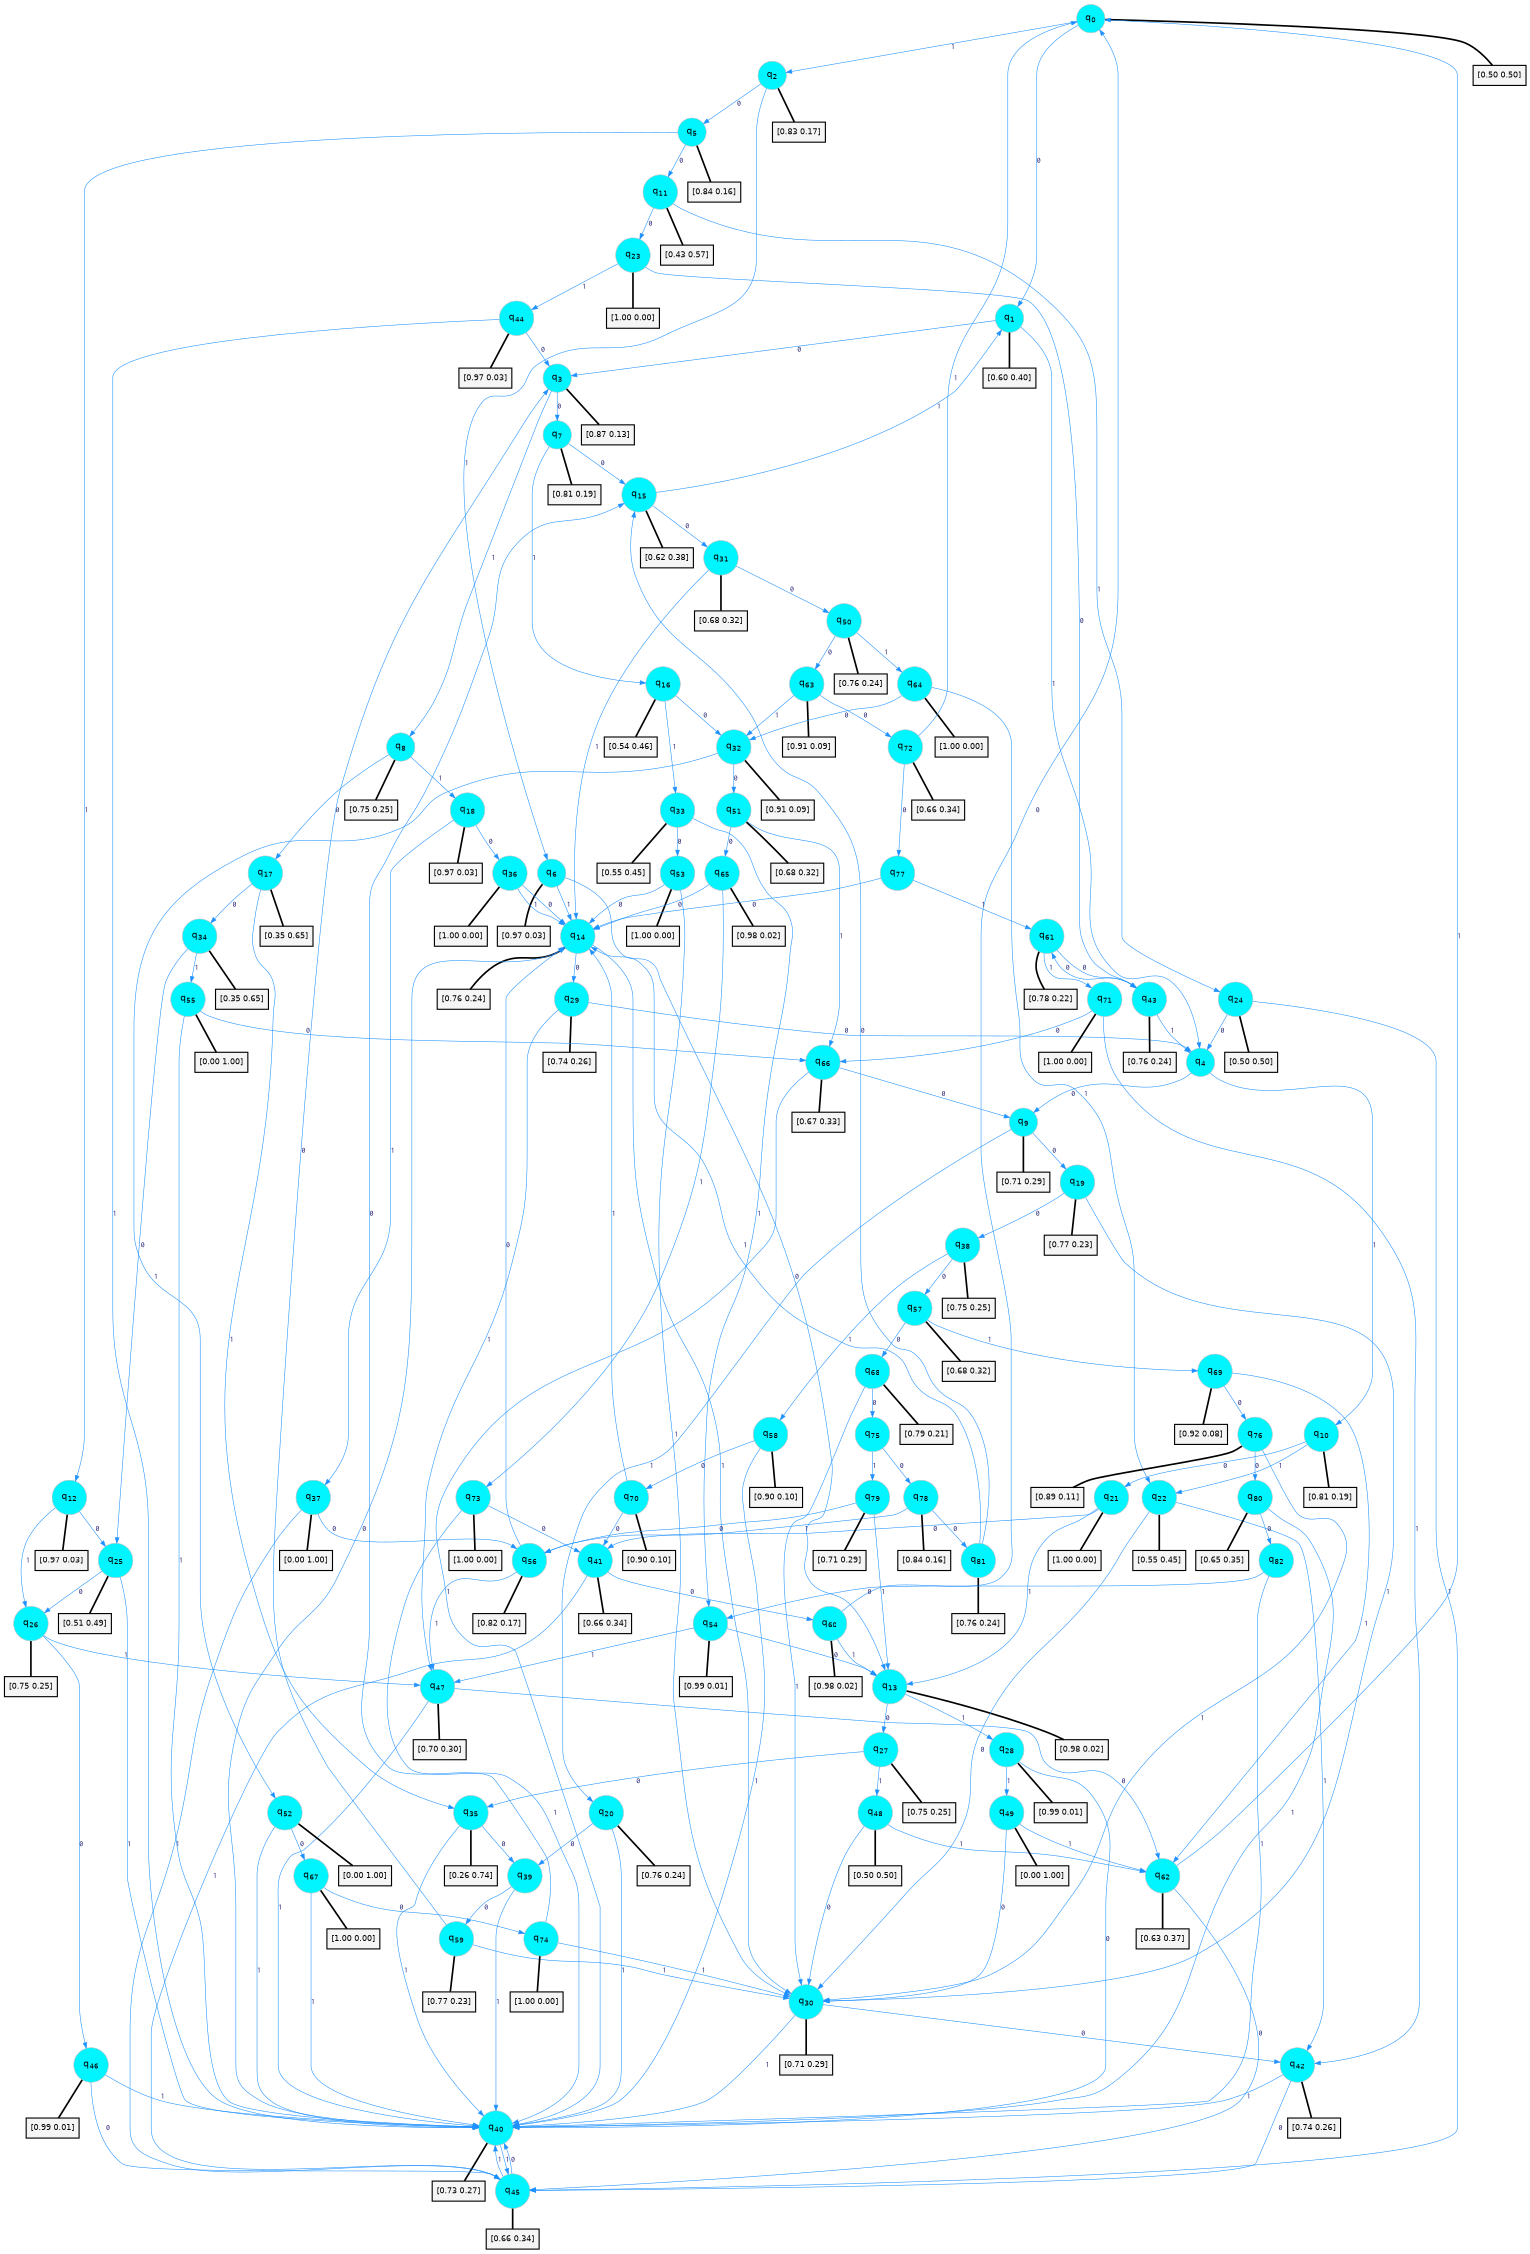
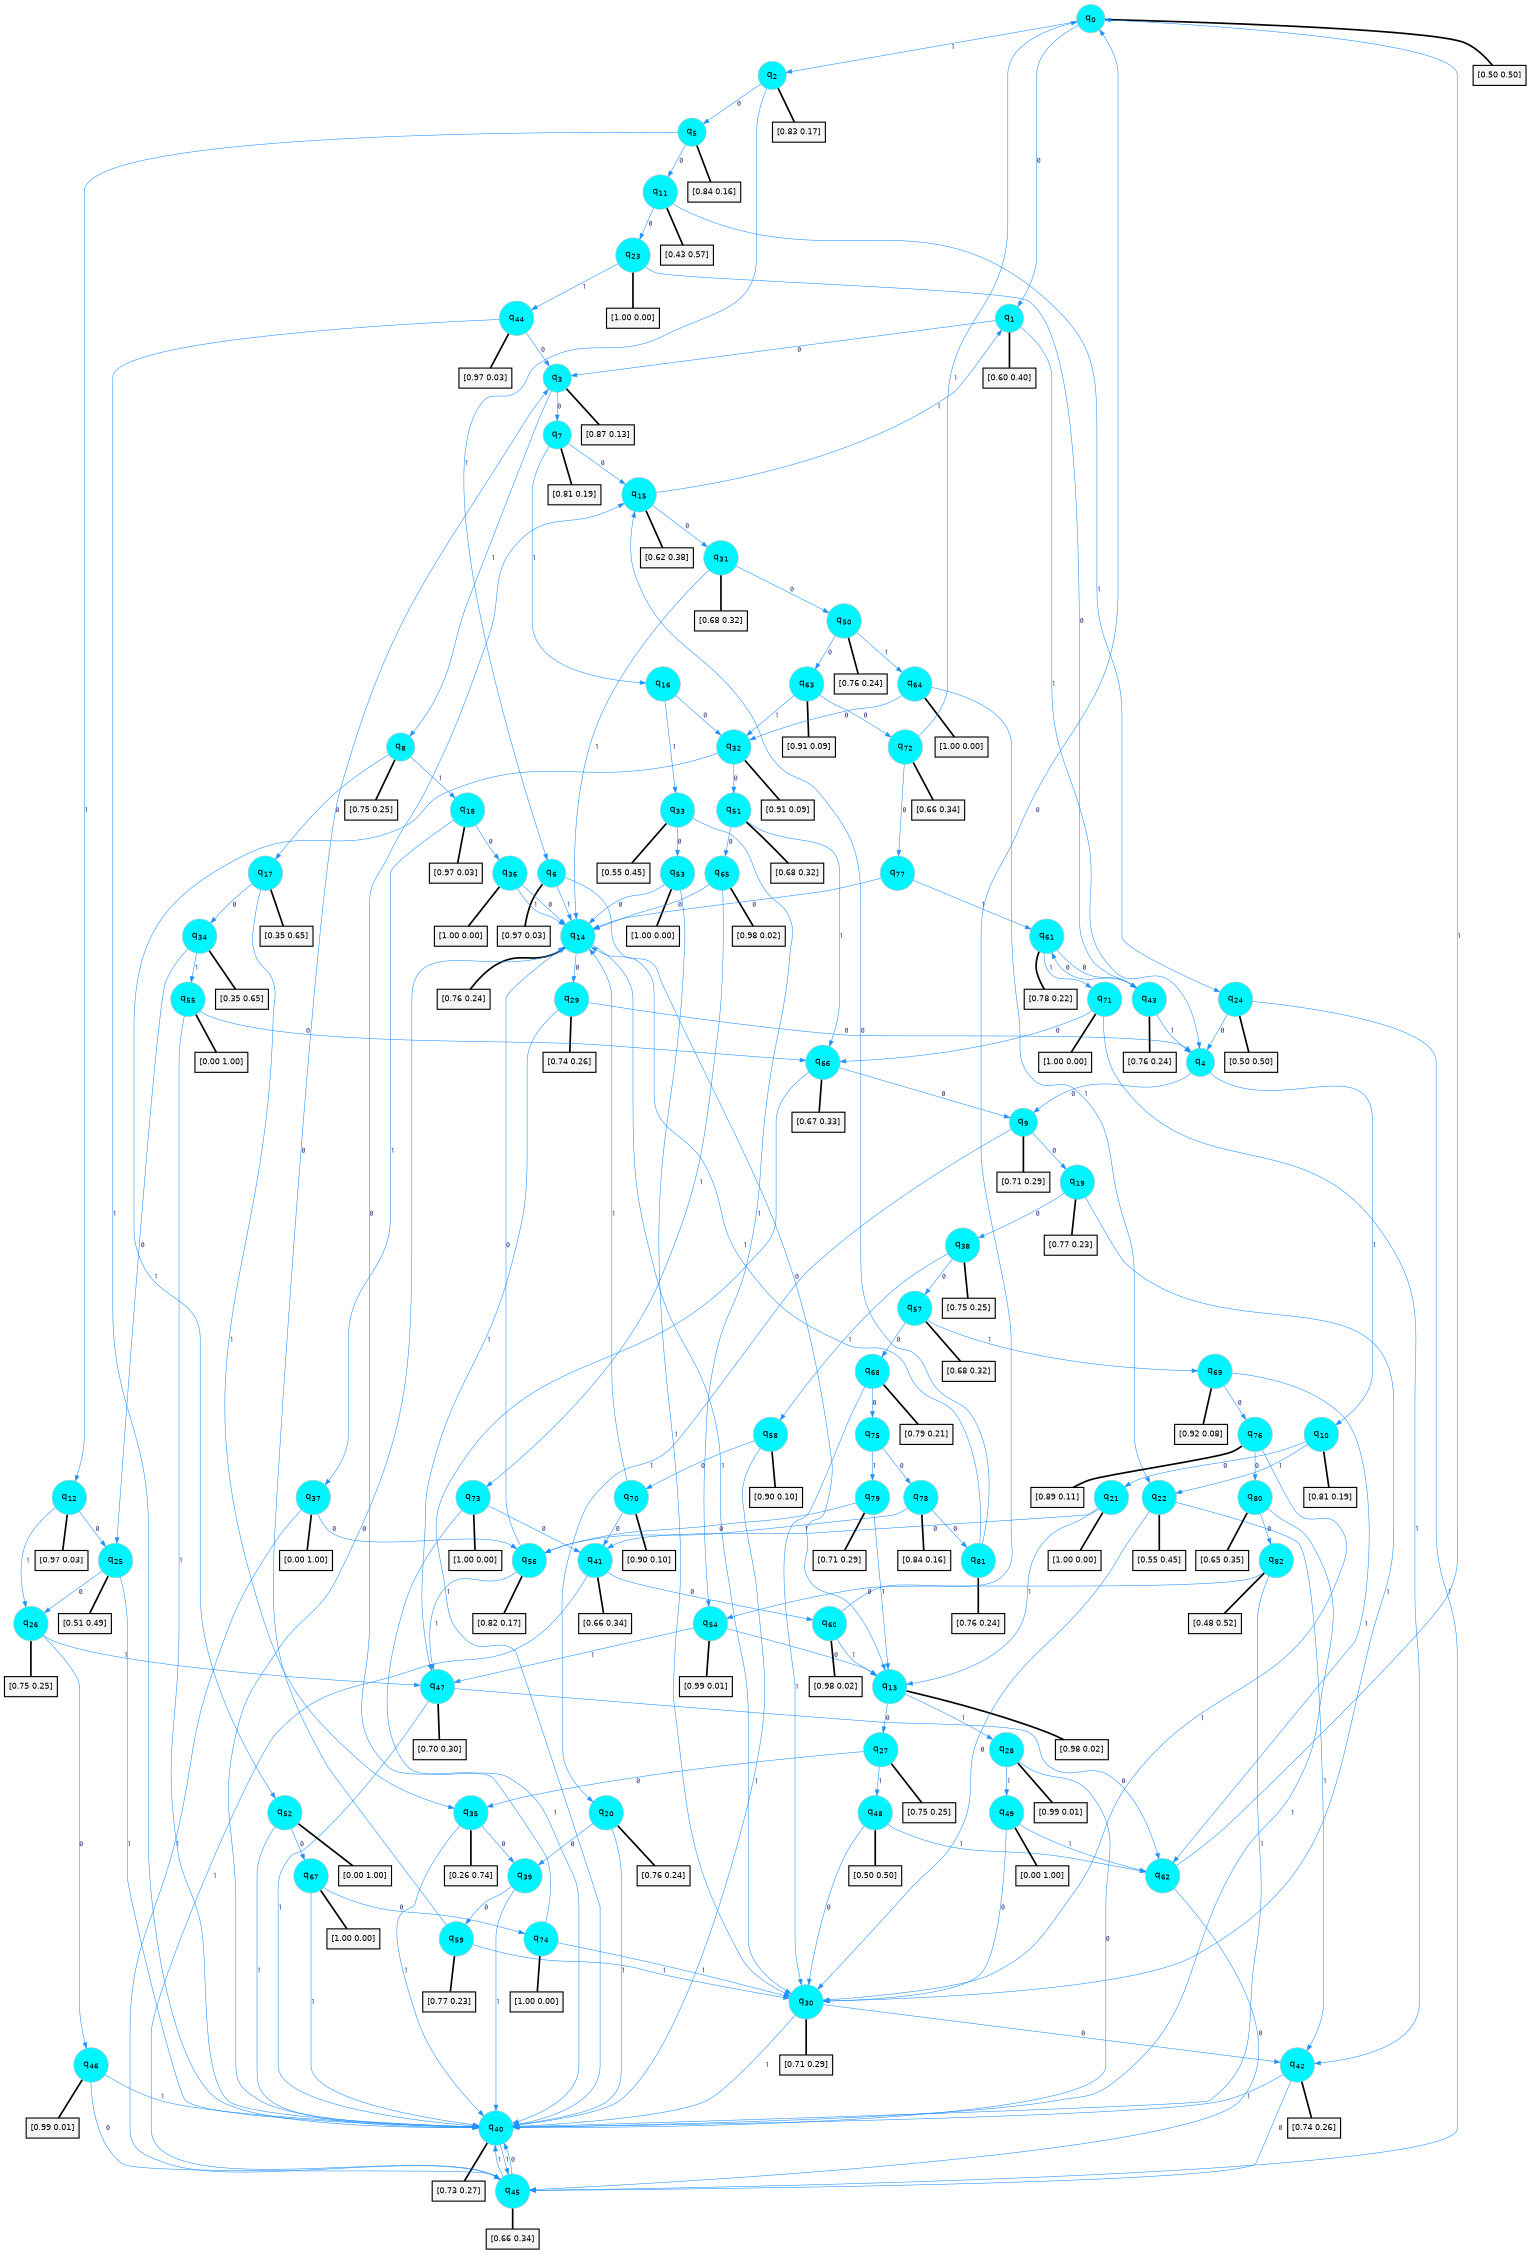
node "[0.54 0.46]": removed
node "[0.48 0.52]": added
node "[0.63 0.37]": removed
